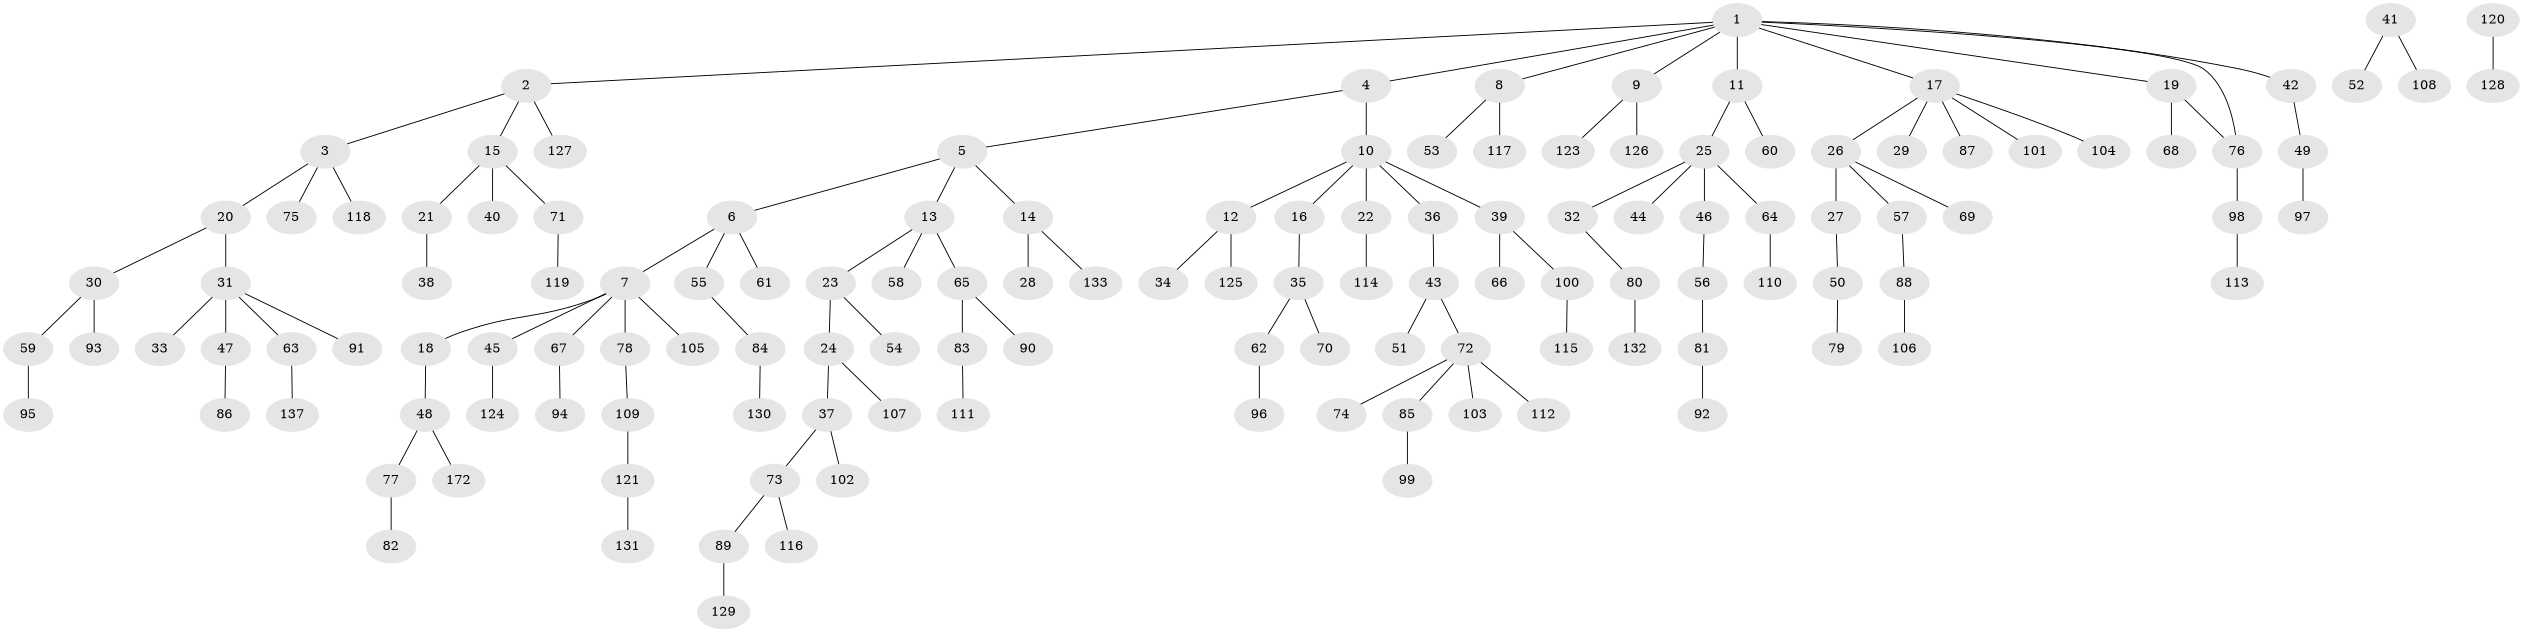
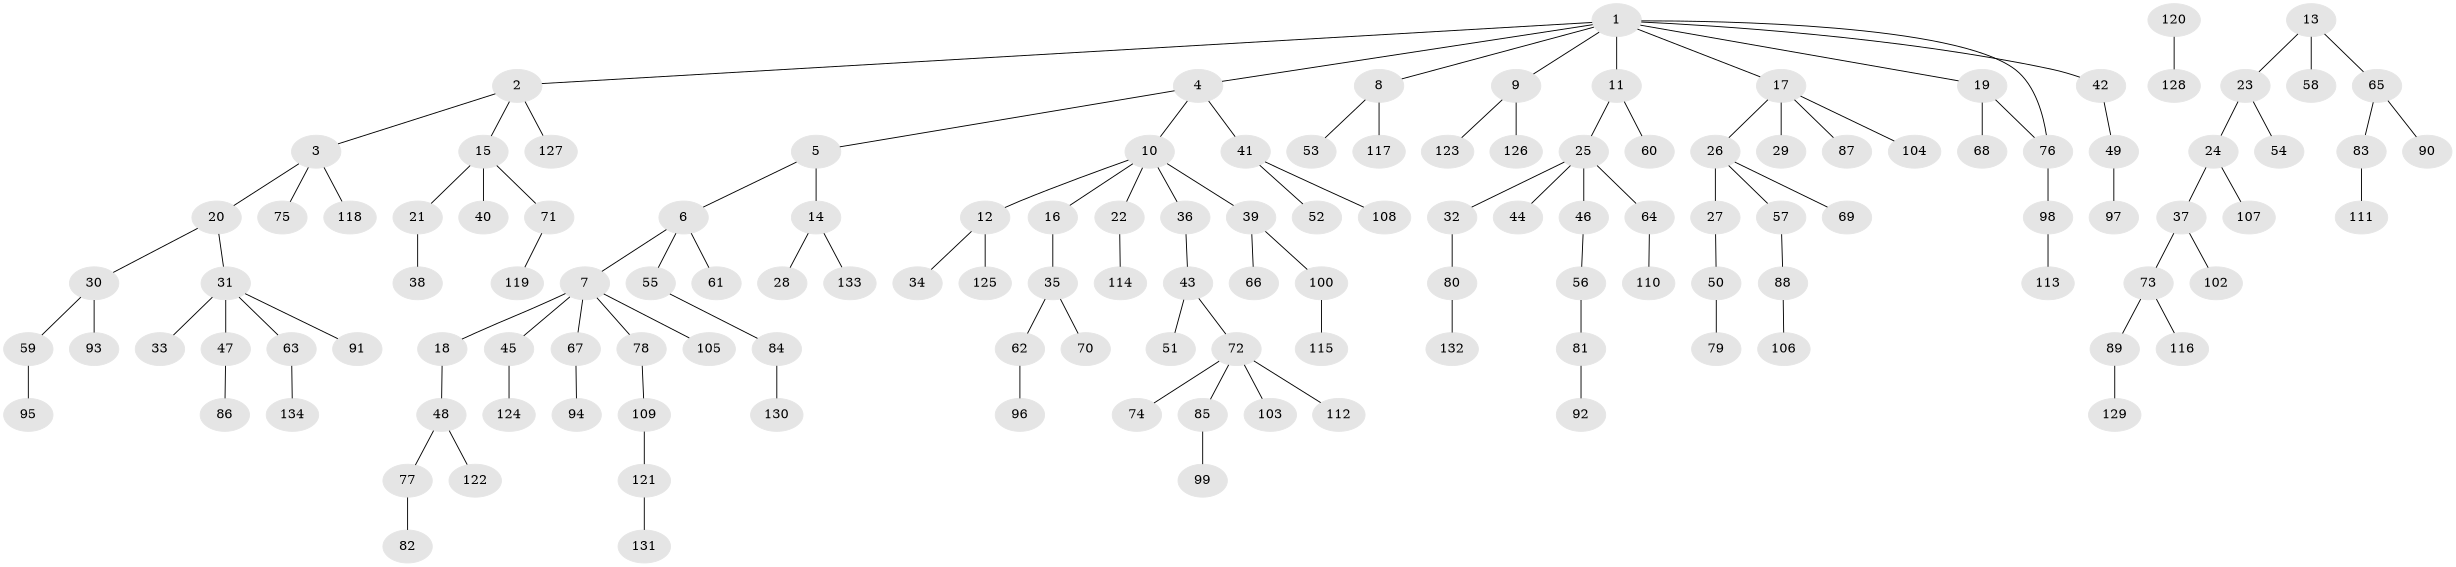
edge "4" -- "41": added
node "101": removed
edge "5" -- "13": removed
node "137": label "137" -> "134"
node "172": label "172" -> "122"
